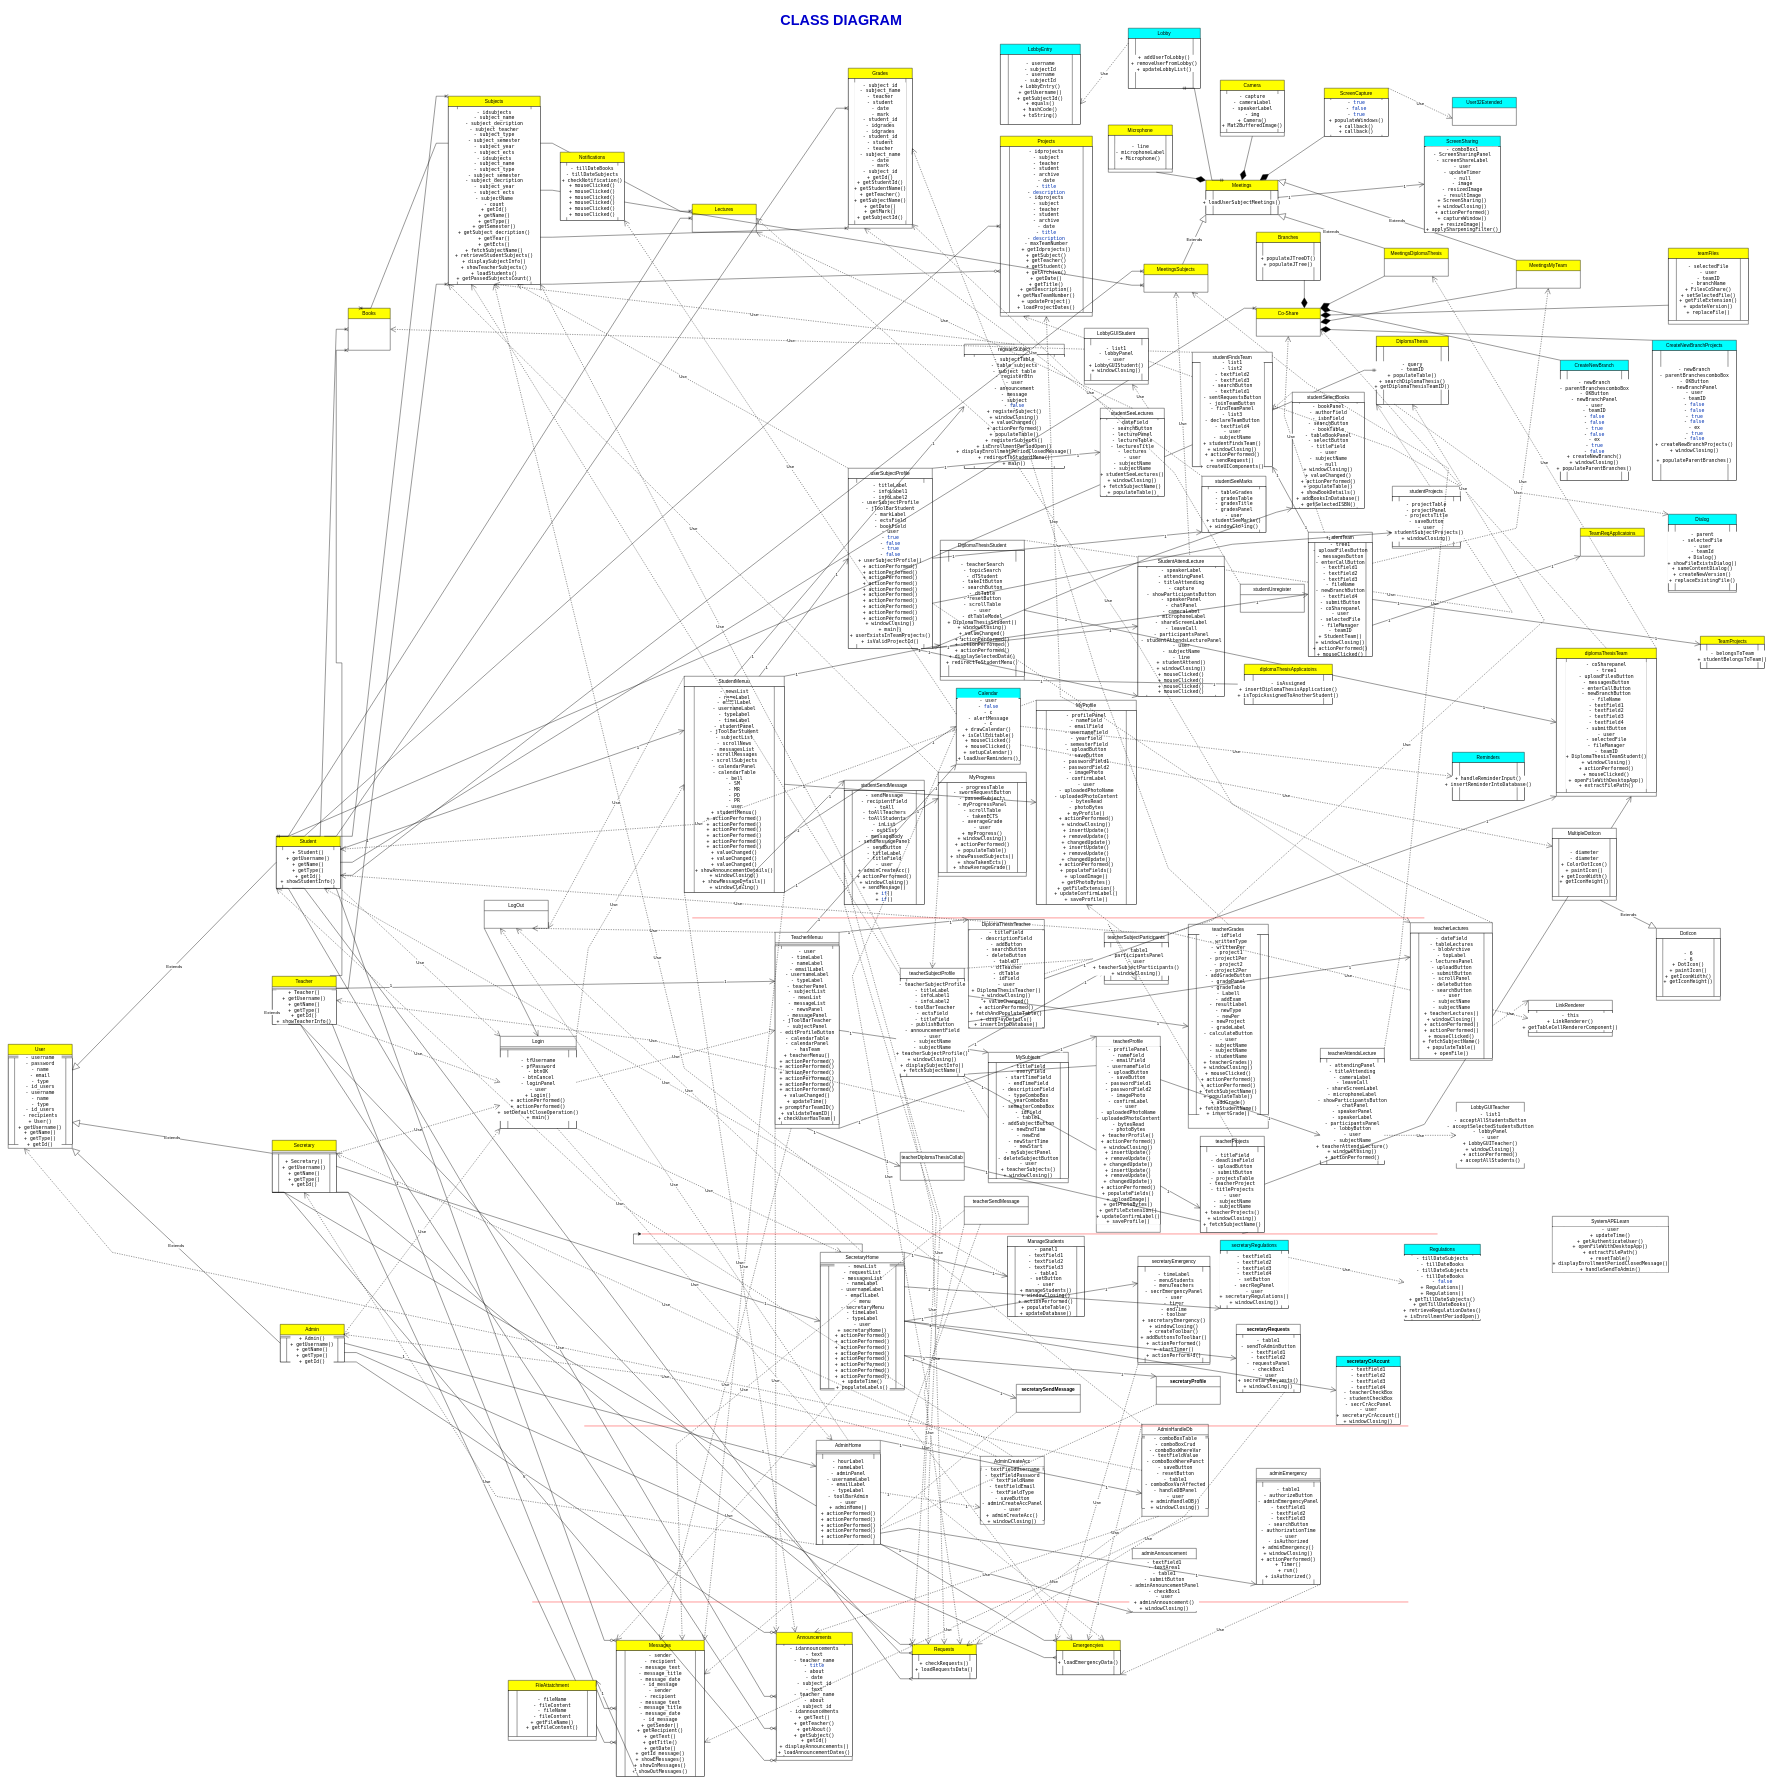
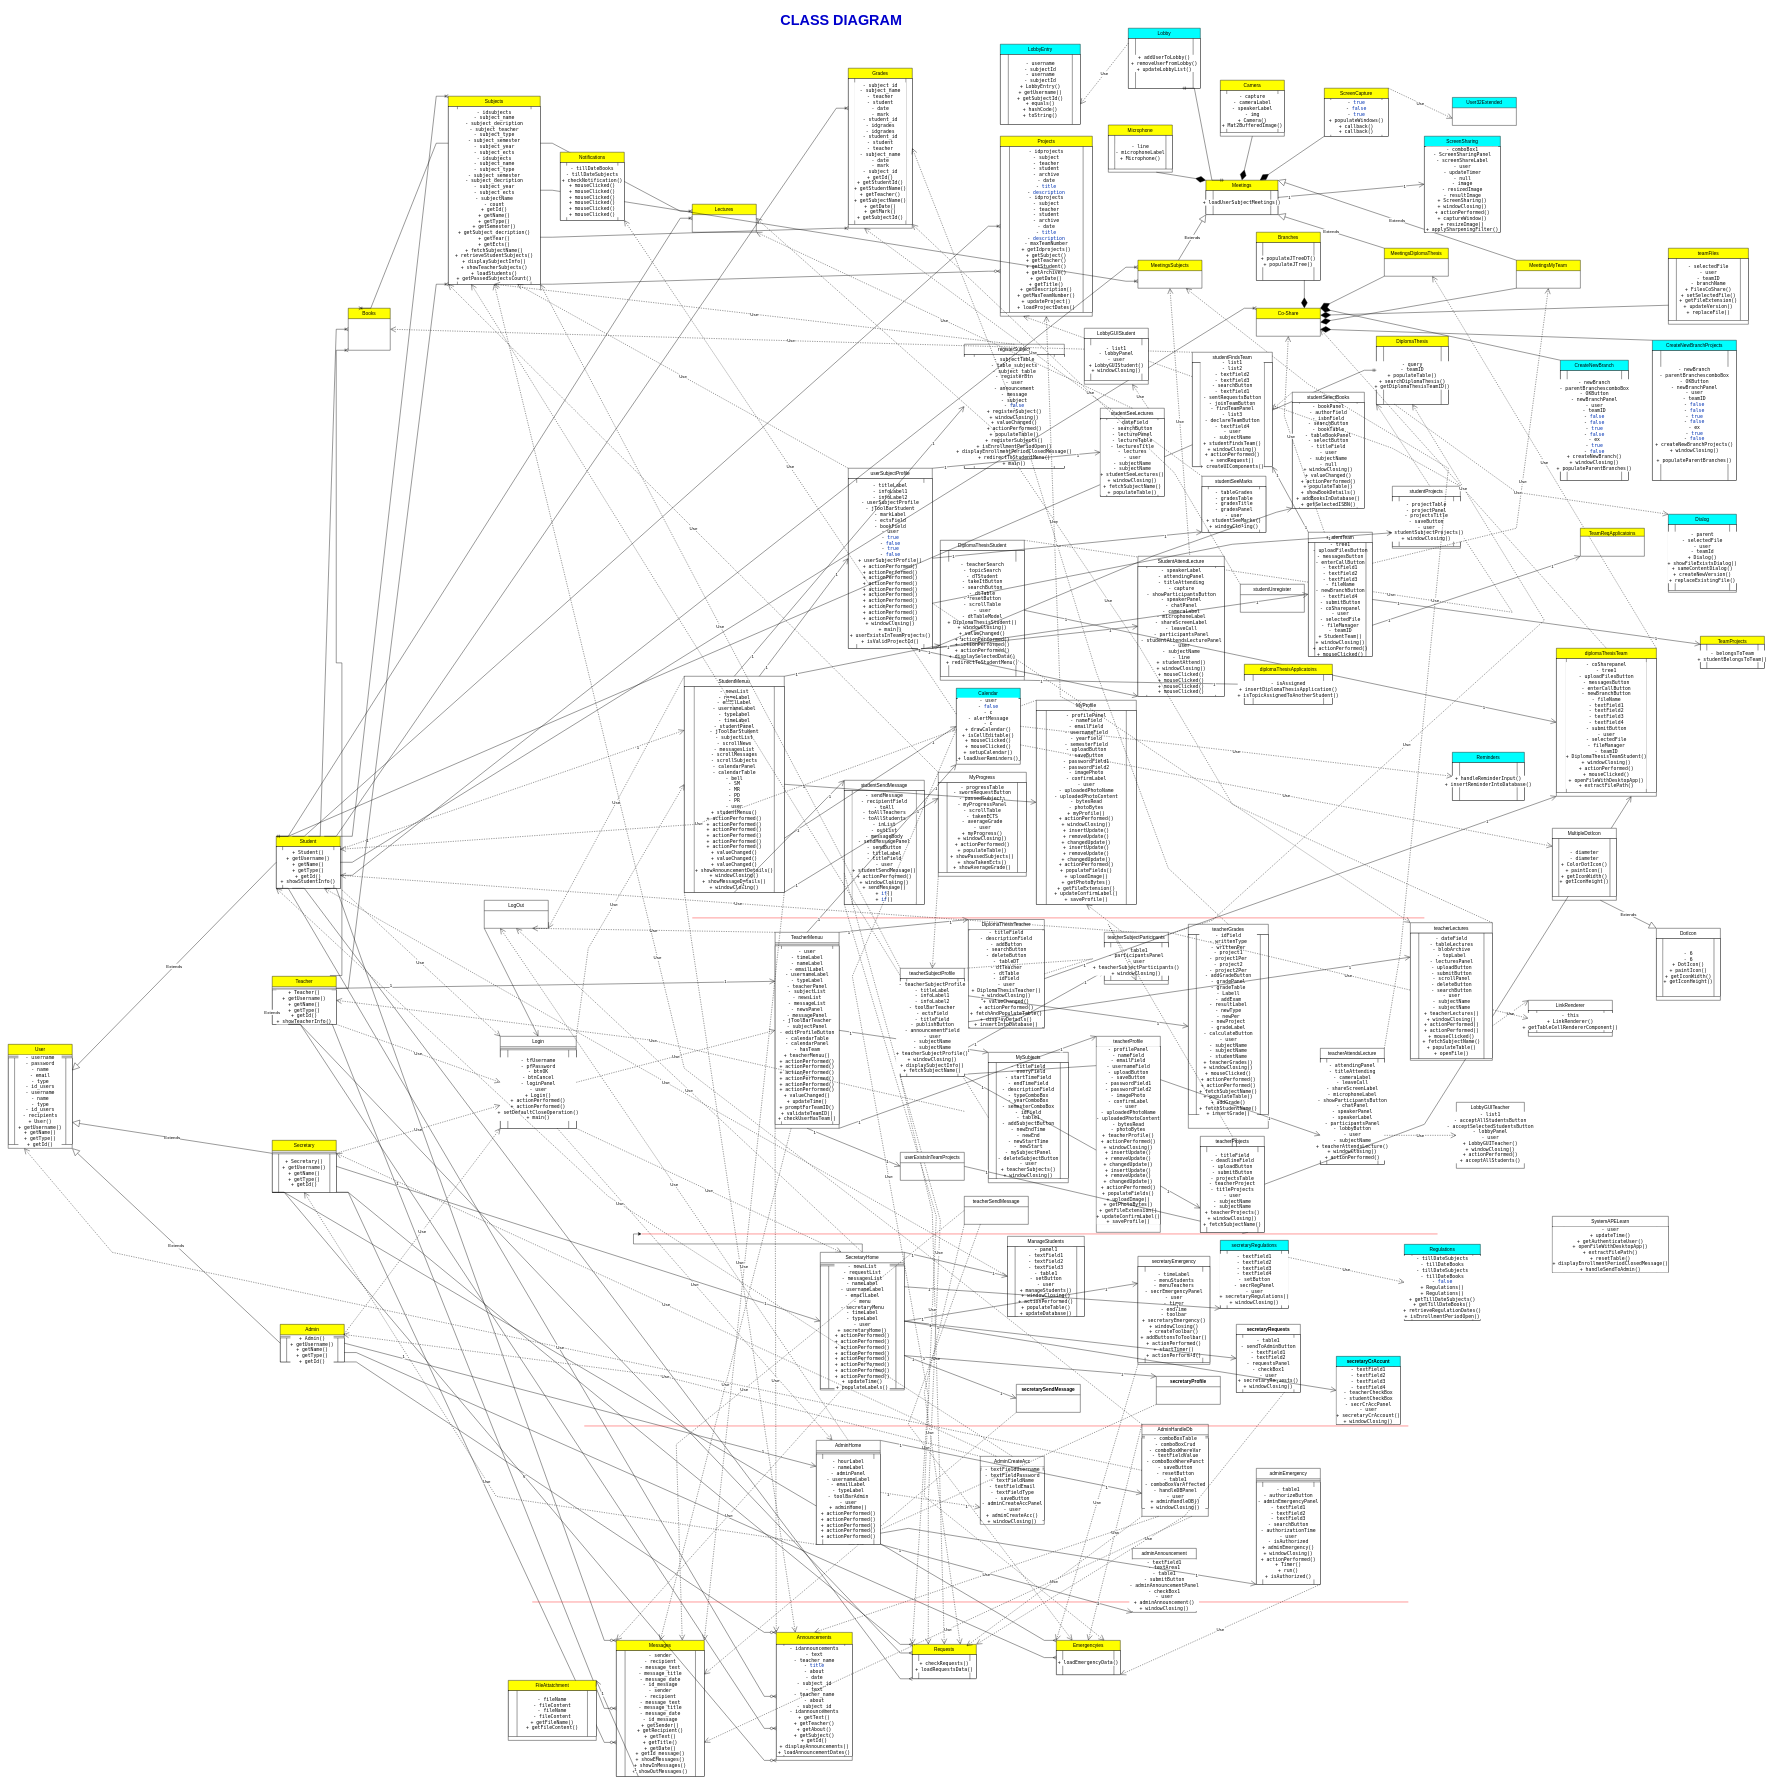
node "MeetingsSubjects": moved (1176, 278) -> (1170, 274)
edge "Student" -> "StudentMenuu": style solid -> dashed
node "- sendMessage - recipientField - toAll - toAllTeachers - toAllStudents - inList - outList - messageBody - sendMessagePanel - sendButton - titleLabel - titleField - user + adminCreateAcc() + actionPerformed() + windowClosing() + sendMessage() + if() + if()": label "- sendMessage - recipientField - toAll - toAllTeachers - toAllStudents - inList - outList - messageBody - sendMessagePanel - sendButton - titleLabel - titleField - user + adminCreateAcc() + actionPerformed() + windowClosing() + sendMessage() + if() + if()" -> "- sendMessage - recipientField - toAll - toAllTeachers - toAllStudents - inList - outList - messageBody - sendMessagePanel - sendButton - titleLabel - titleField - user + studentSendMessage() + actionPerformed() + windowClosing() + sendMessage() + if() + if()"
node "teacherDiplomaThesisCollab": label "teacherDiplomaThesisCollab" -> "userExistsInTeamProjects"
